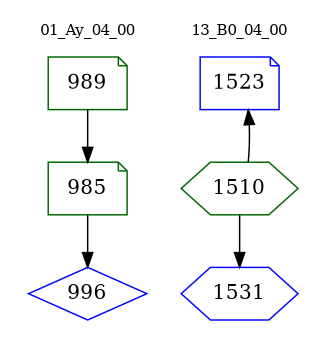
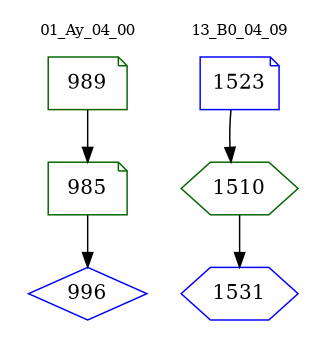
cluster "13_B0_04_00": label "13_B0_04_00" -> "13_B0_04_09"
edge "1510" -> "1523": reversed
